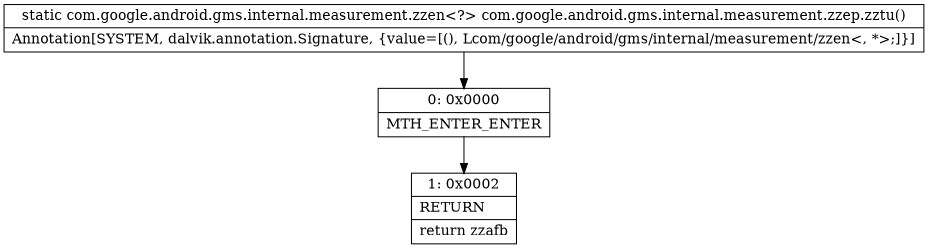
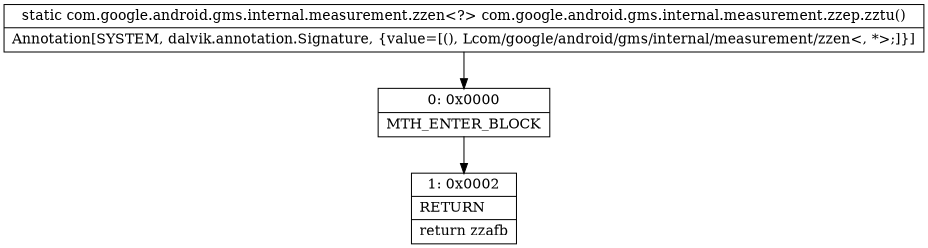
node "0: 0x0000": text "MTH_ENTER_ENTER" -> "MTH_ENTER_BLOCK"
